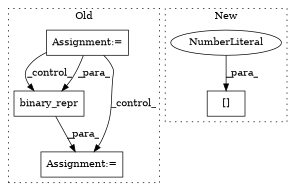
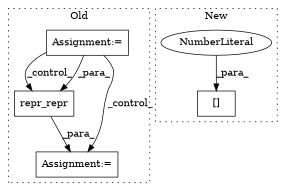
node "binary_repr": label "binary_repr" -> "repr_repr"
